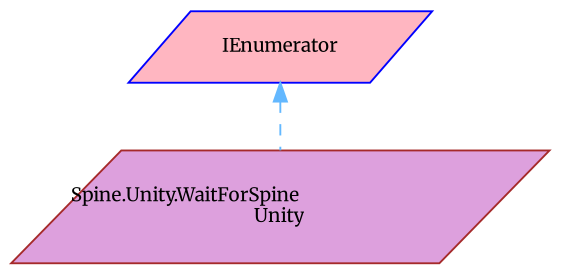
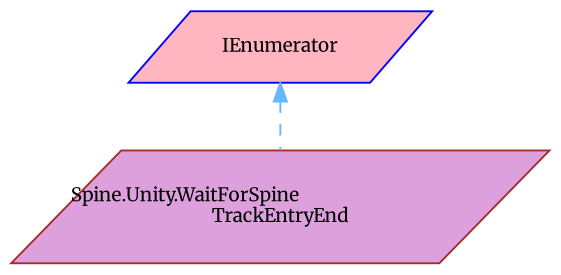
node "Spine.Unity.WaitForSpine Unity": label "Spine.Unity.WaitForSpine Unity" -> "Spine.Unity.WaitForSpine TrackEntryEnd"
